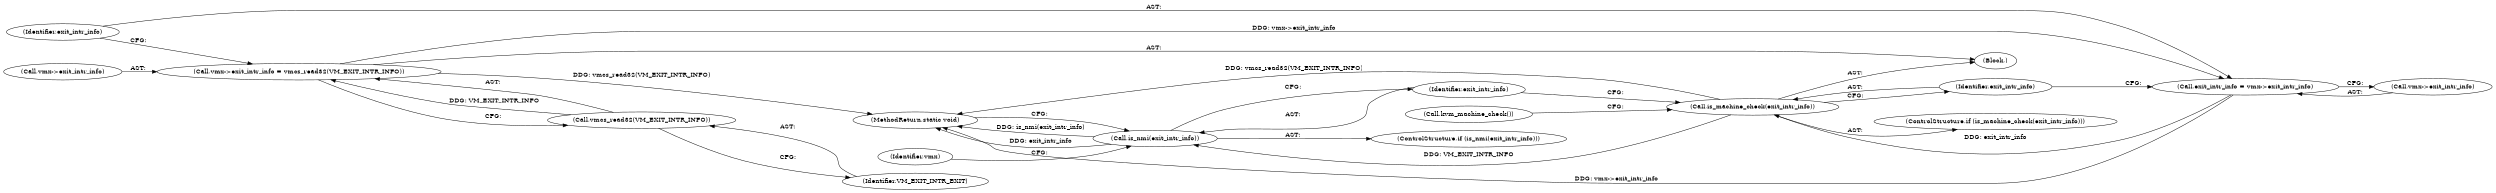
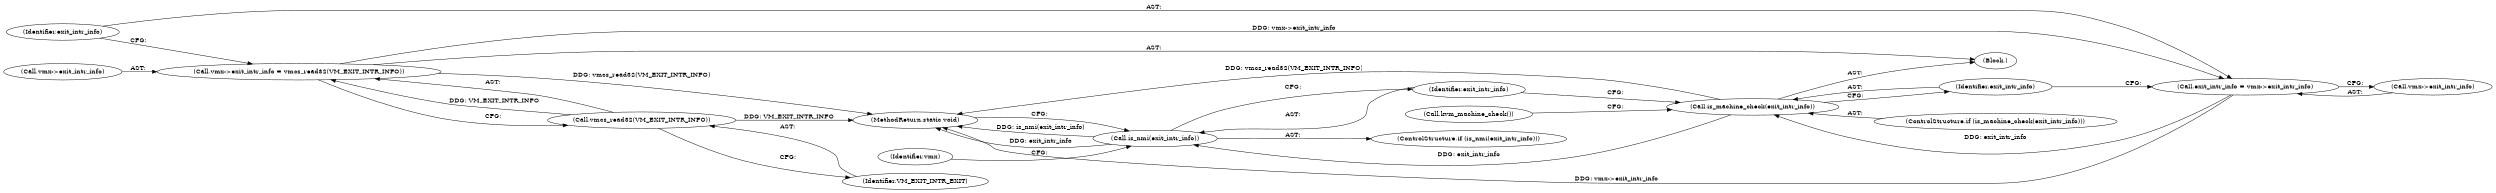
edge "(Call,vmcs_read32(VM_EXIT_INTR_INFO))" -> "(MethodReturn,static void)": added, label "DDG: VM_EXIT_INTR_INFO"
edge "(Call,is_machine_check(exit_intr_info))" -> "(ControlStructure,if (is_machine_check(exit_intr_info)))": reversed
edge "(Call,is_machine_check(exit_intr_info))" -> "(Call,is_nmi(exit_intr_info))": label "DDG: VM_EXIT_INTR_INFO" -> "DDG: exit_intr_info"
